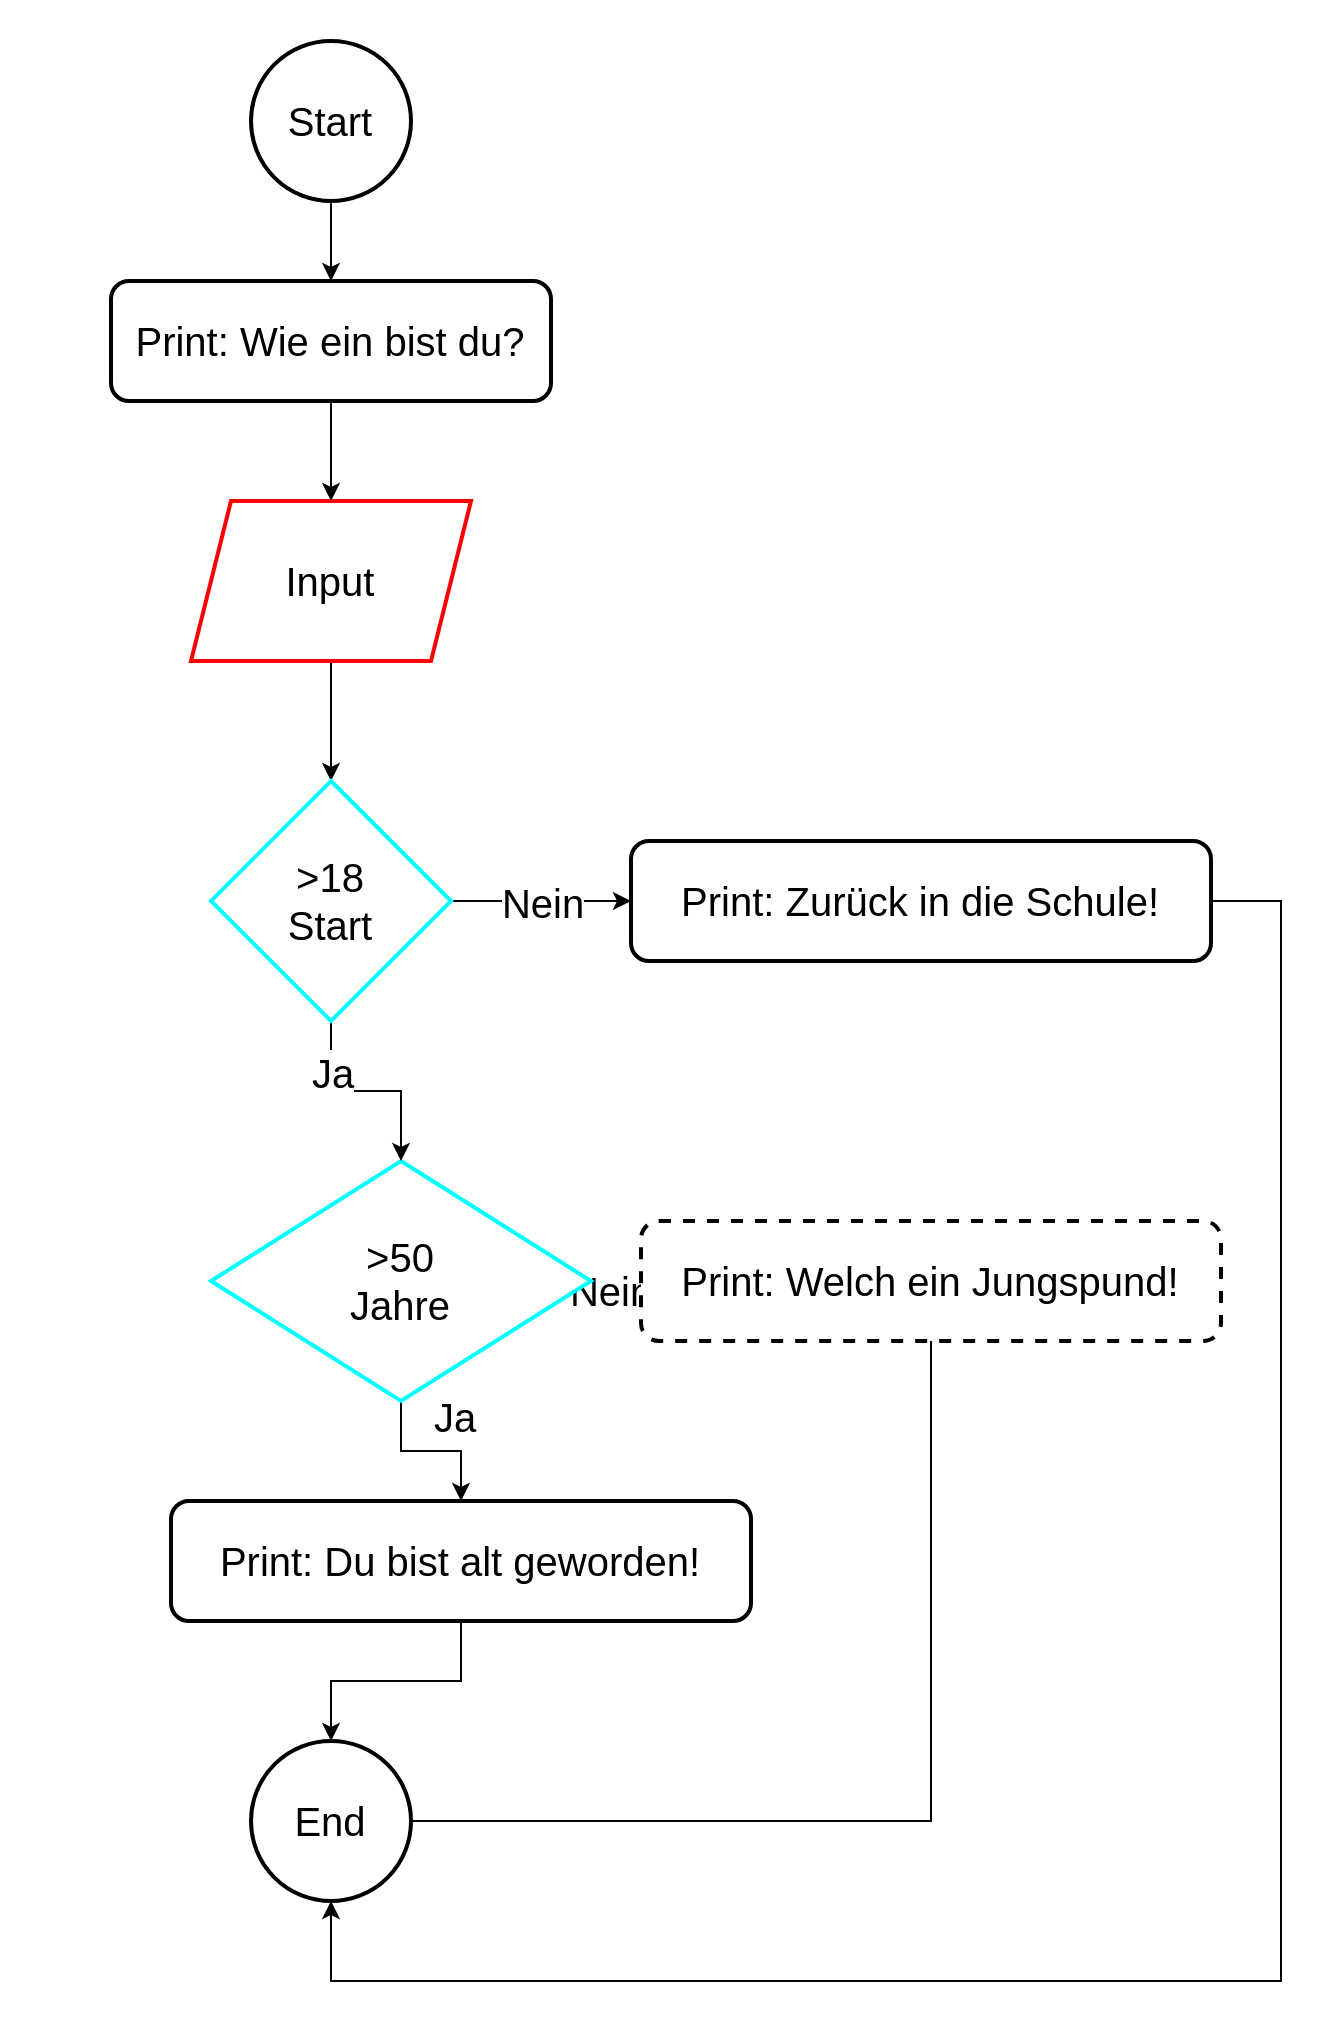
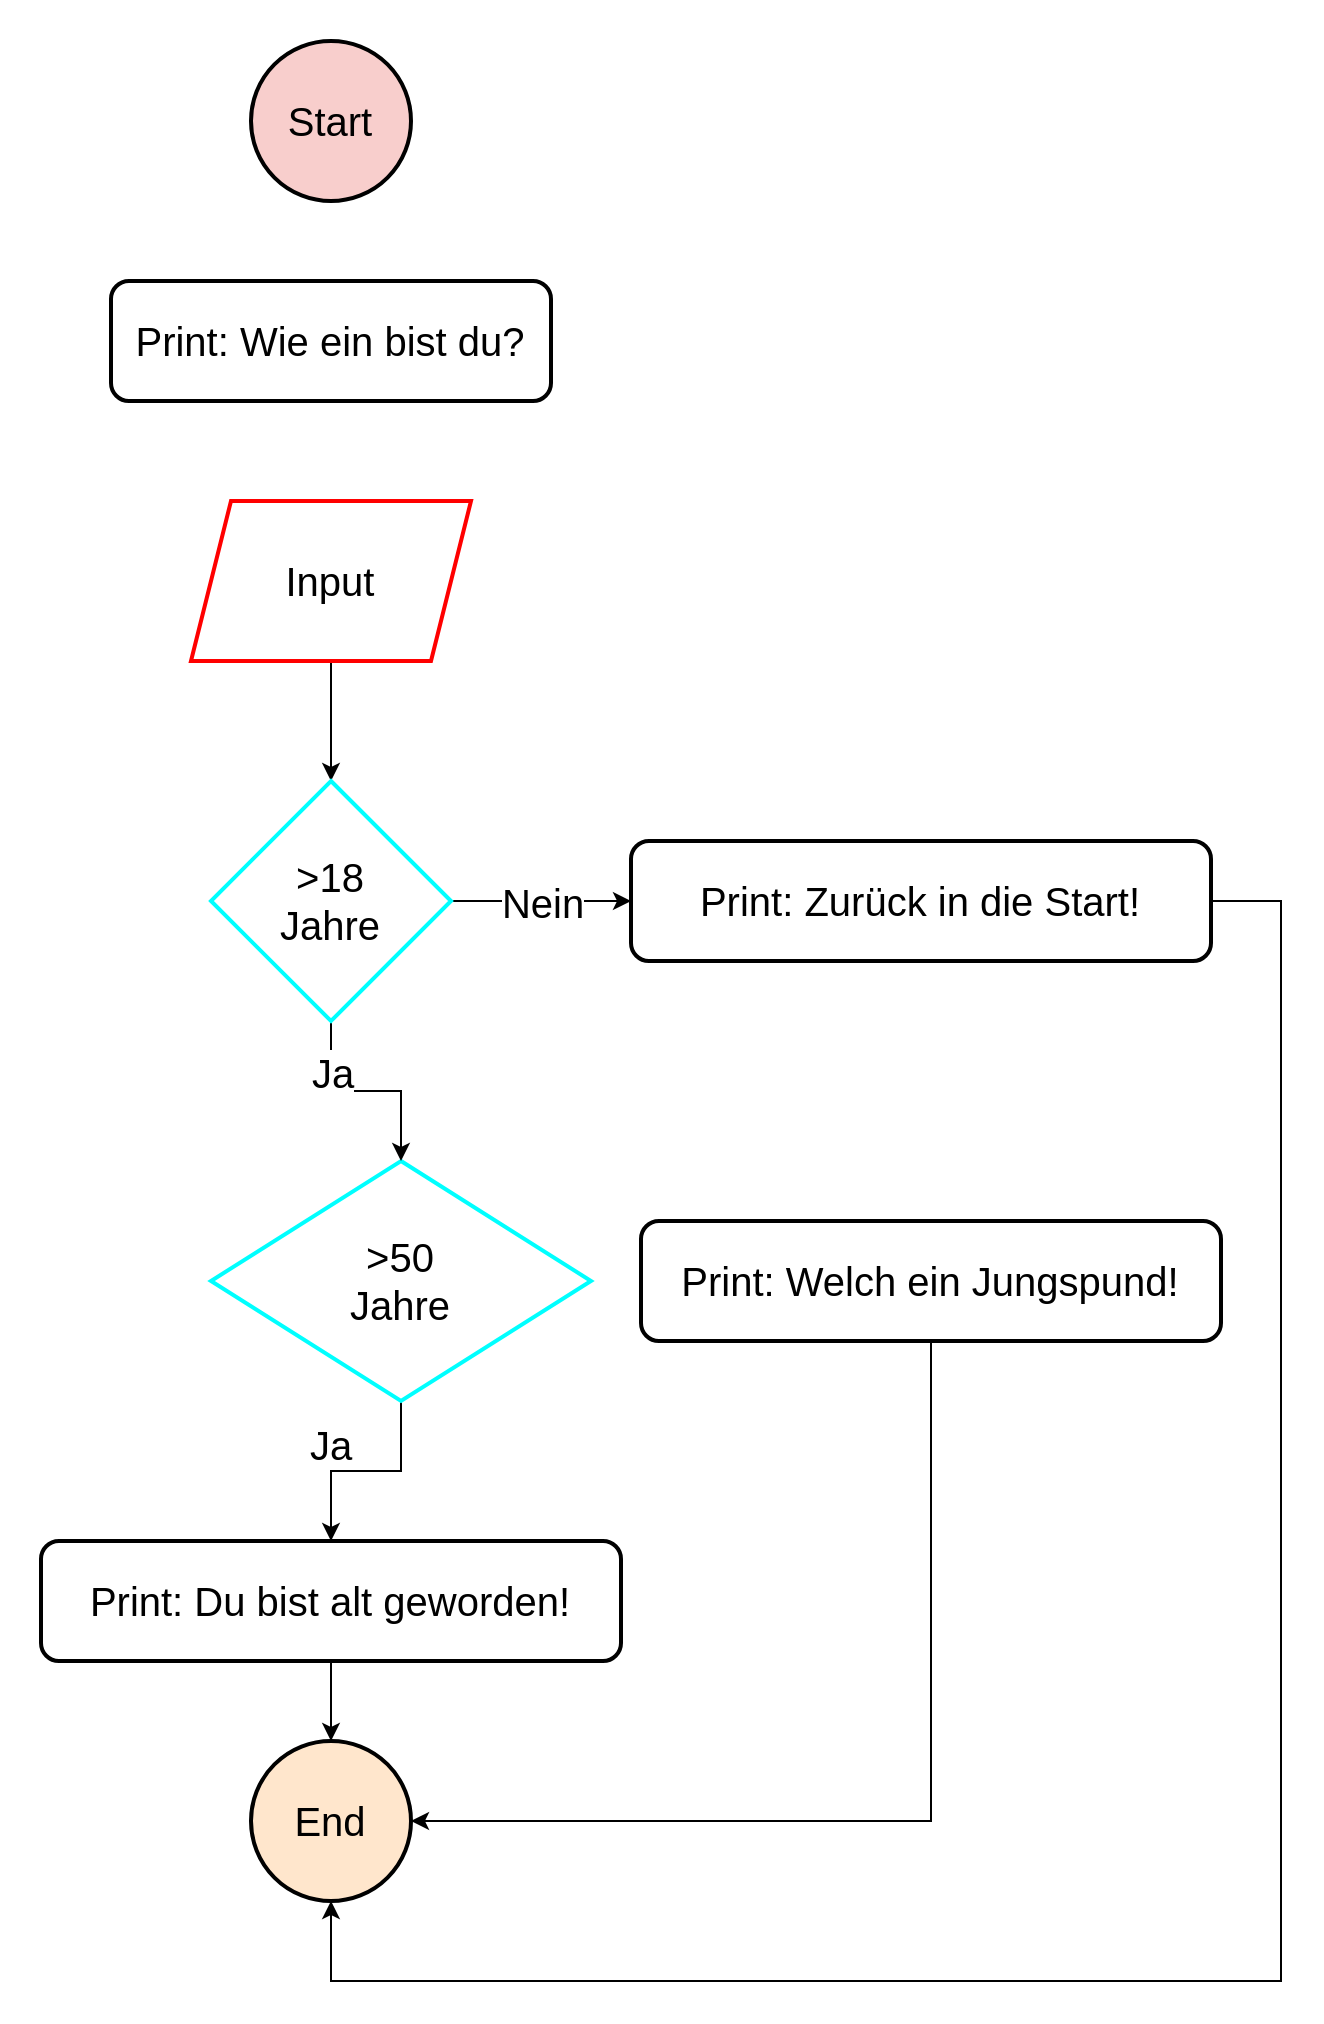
node "Start": fillcolor #ffffff -> #f8cecc
edge "Start" -> "Print: Wie ein bist du?": removed
edge "Print: Wie ein bist du?" -> "Input": removed
node ">18 Start": label ">18 Start" -> ">18 Jahre"
node "Print: Zurück in die Schule!": label "Print: Zurück in die Schule!" -> "Print: Zurück in die Start!"
edge ">50 Jahre" -> "Print: Welch ein Jungspund!": removed, label "Nein"
node "Print: Welch ein Jungspund!": style dashed -> solid
node "Print: Du bist alt geworden!": moved (461, 1561) -> (331, 1601)
node "End": fillcolor #ffffff -> #ffe6cc
edge "Print: Welch ein Jungspund!" -- "End": arrowhead none -> classic
